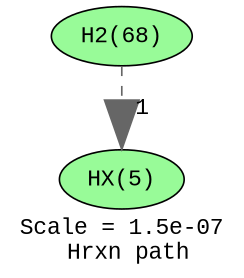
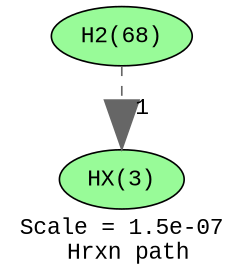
node "HX(5)": label "HX(5)" -> "HX(3)"
